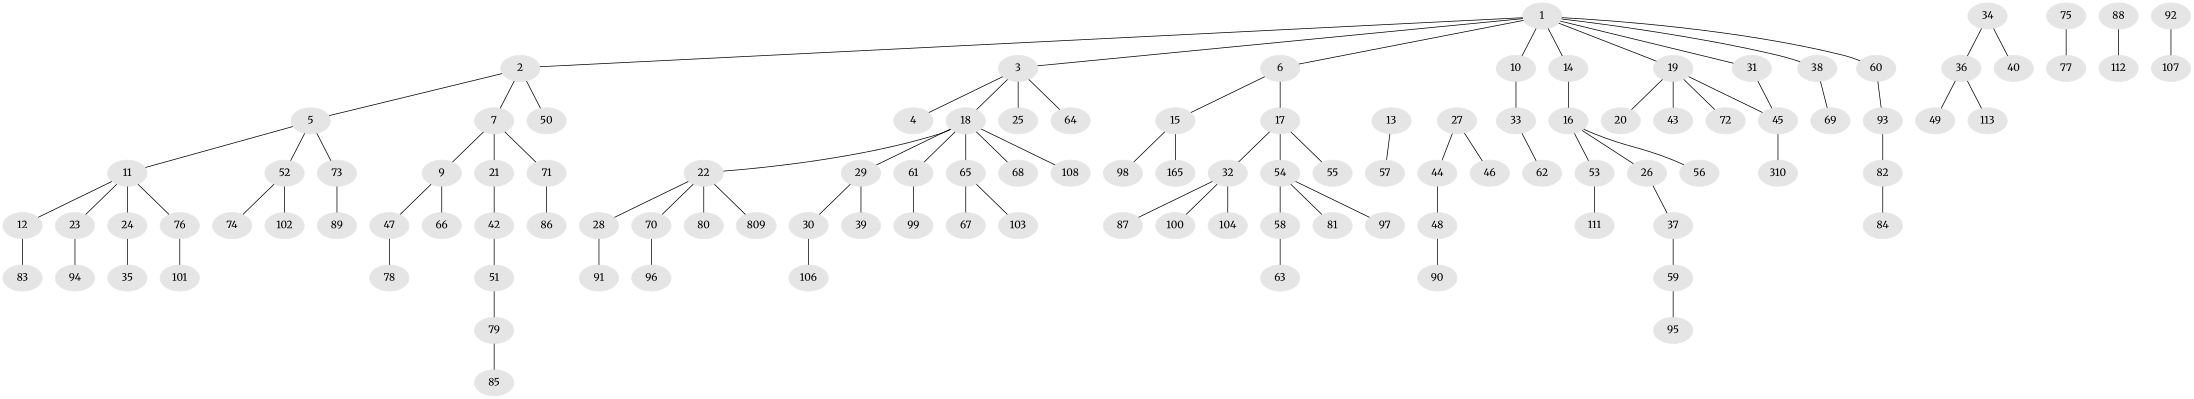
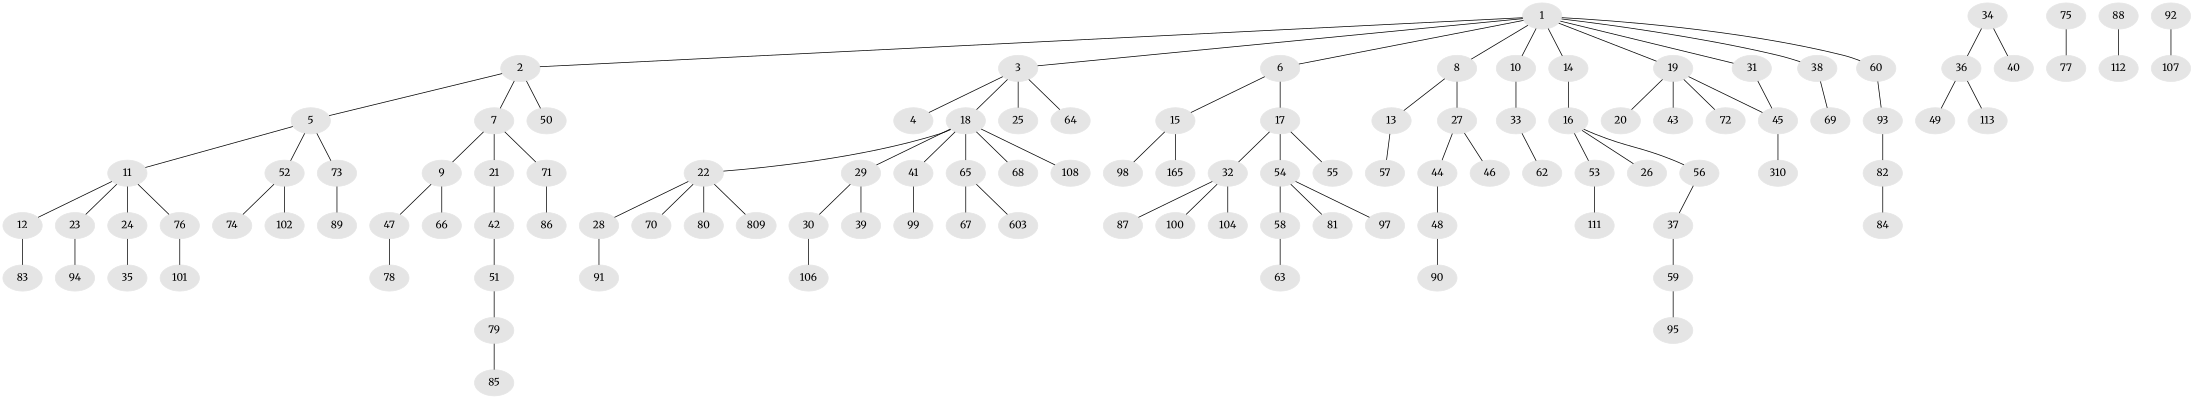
node "8": added
node "61": label "61" -> "41"
edge "26" -- "37": now "56" -- "37"
node "103": label "103" -> "603"
node "96": removed
